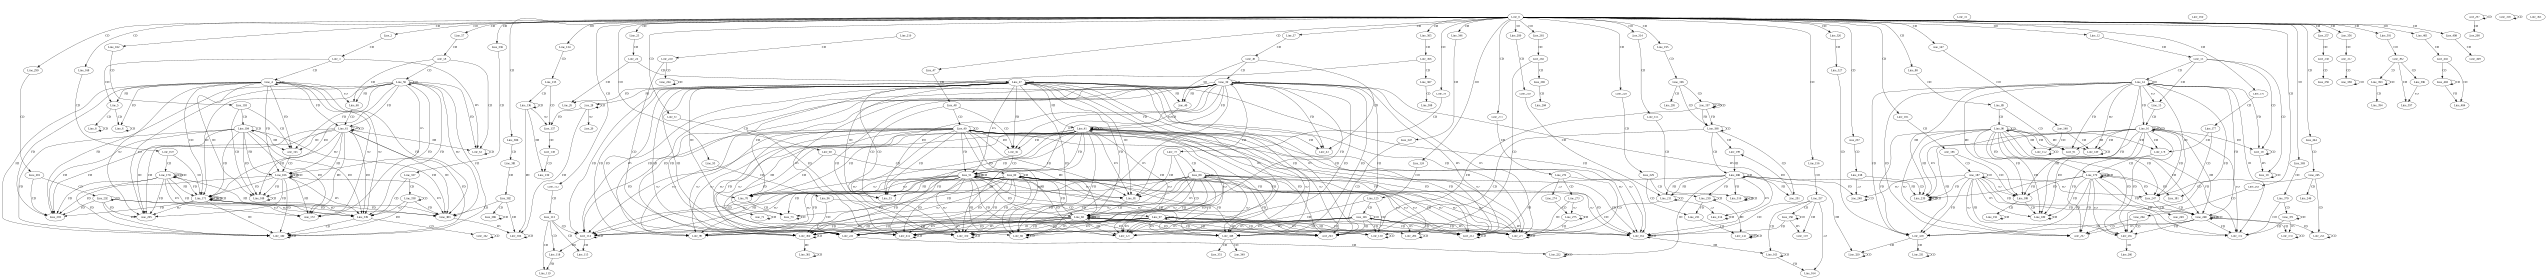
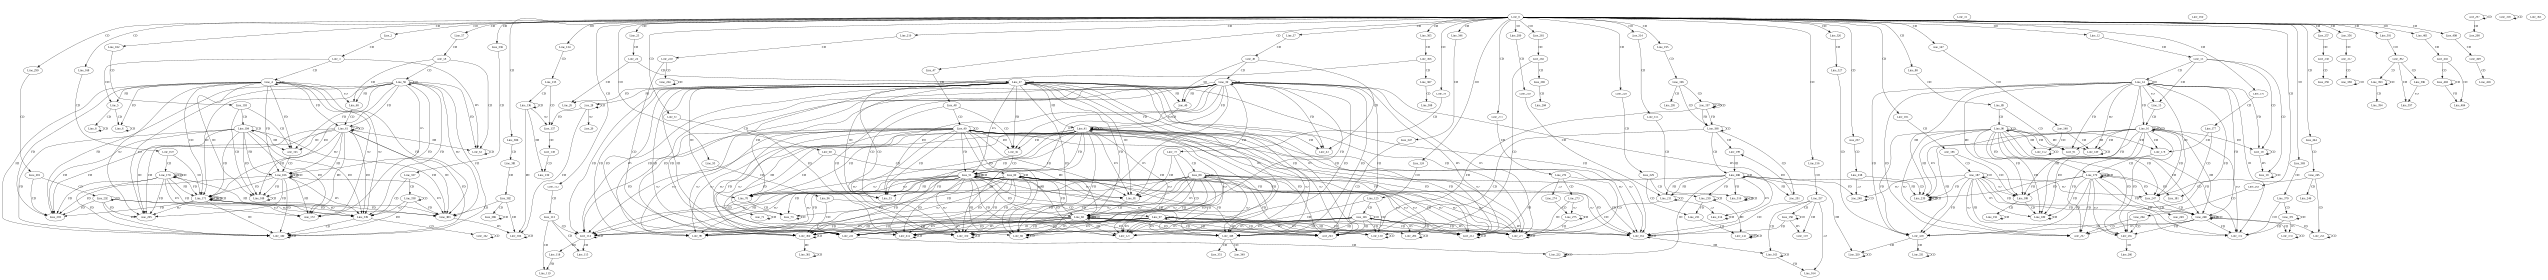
edge "Line_0" -> "Line_219": added, label "CD"
node "Line_410": added
edge "Line_39" -> "Line_412": removed, label "FD"
edge "Line_126" -> "Line_348": added, label "FD"
edge "Line_113" -> "Line_118": removed, label "CD"
